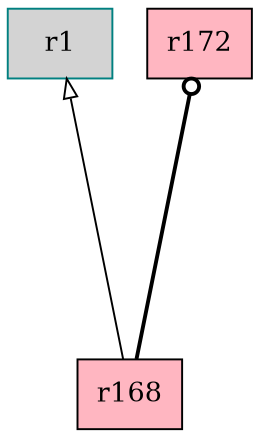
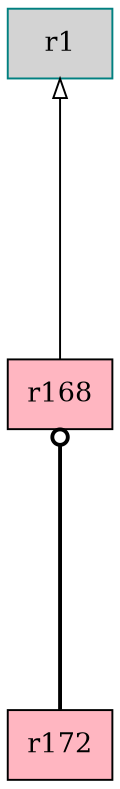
edge "r168" -> "r172": reversed
